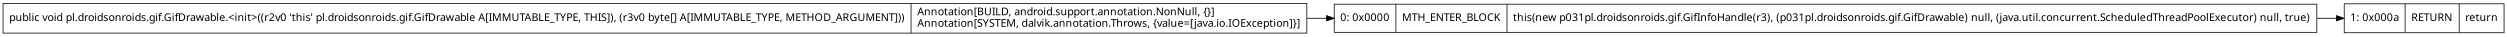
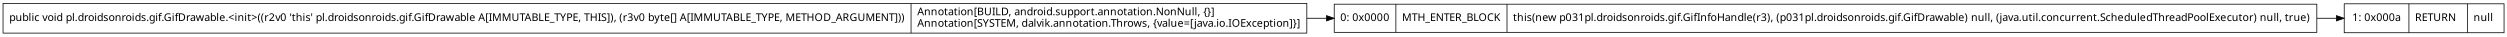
node "1: 0x000a": text "return" -> "null"
